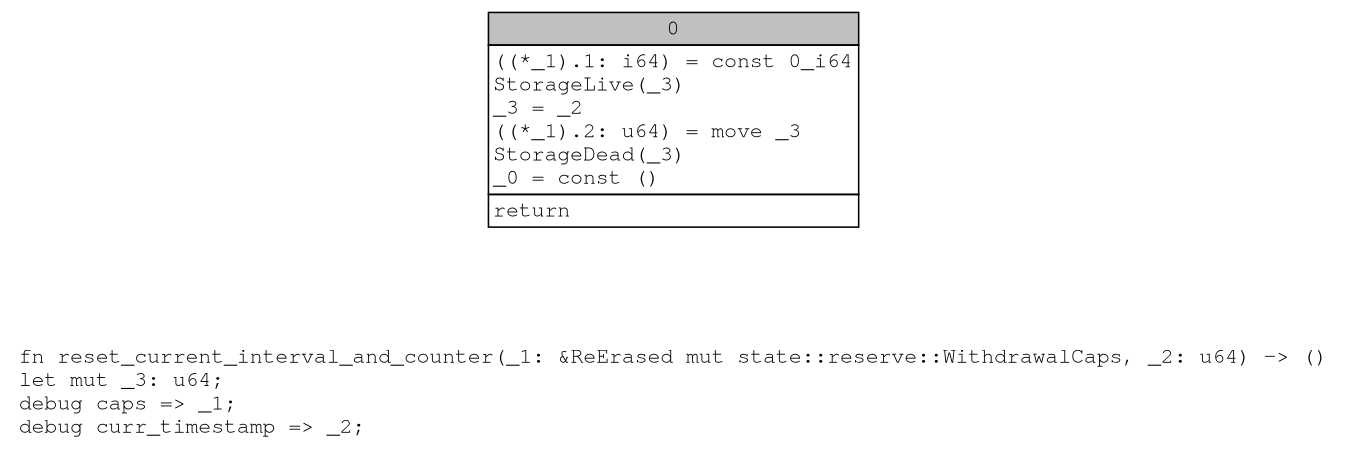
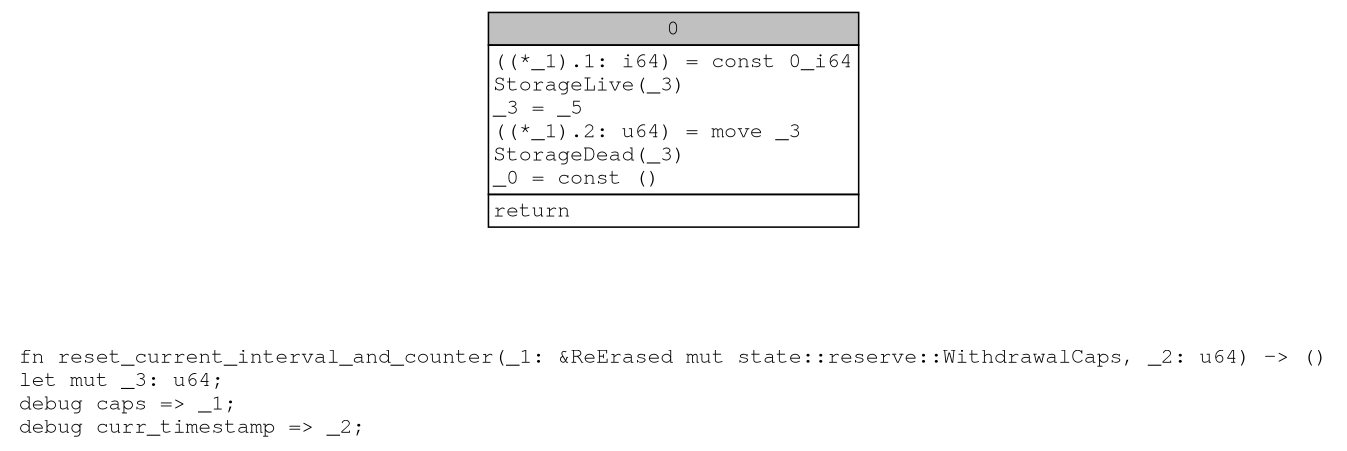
node "0": text "_3 = _2" -> "_3 = _5"
